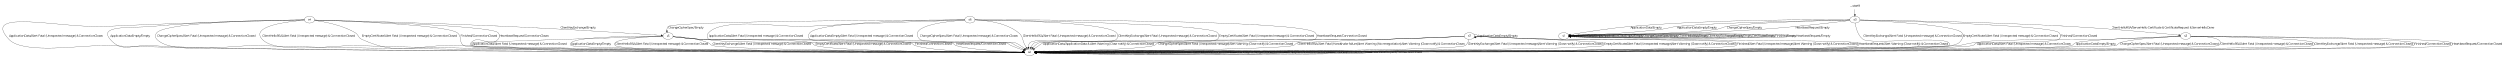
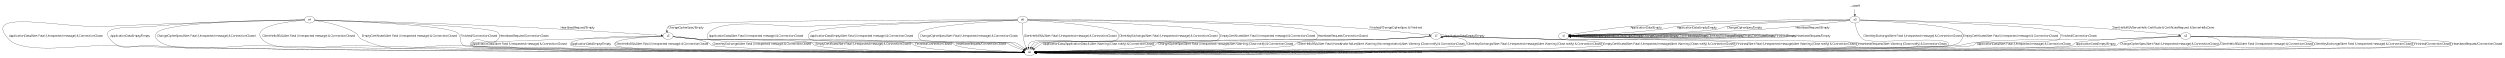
edge "s6" -> "s7": added, label "Finished/ChangeCipherSpec & Finished"
edge "s4" -> "s5": label "ClientKeyExchange/Empty" -> "HeartbeatRequest/Empty"
